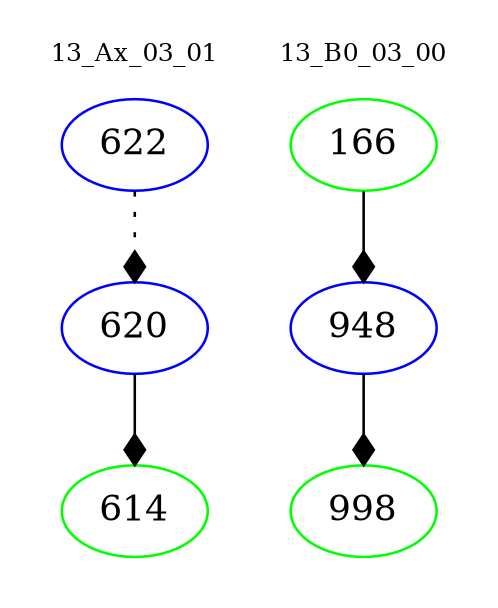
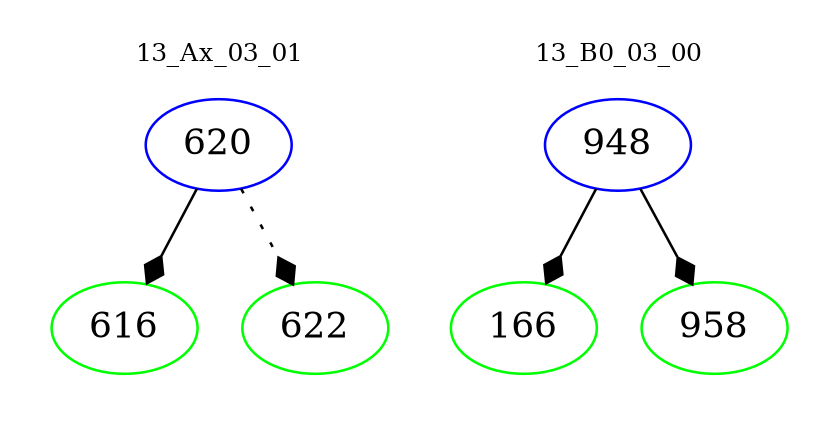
node "622": color blue -> green
edge "622" -> "620": reversed
edge "166" -> "948": reversed
node "614": label "614" -> "616"
node "998": label "998" -> "958"
